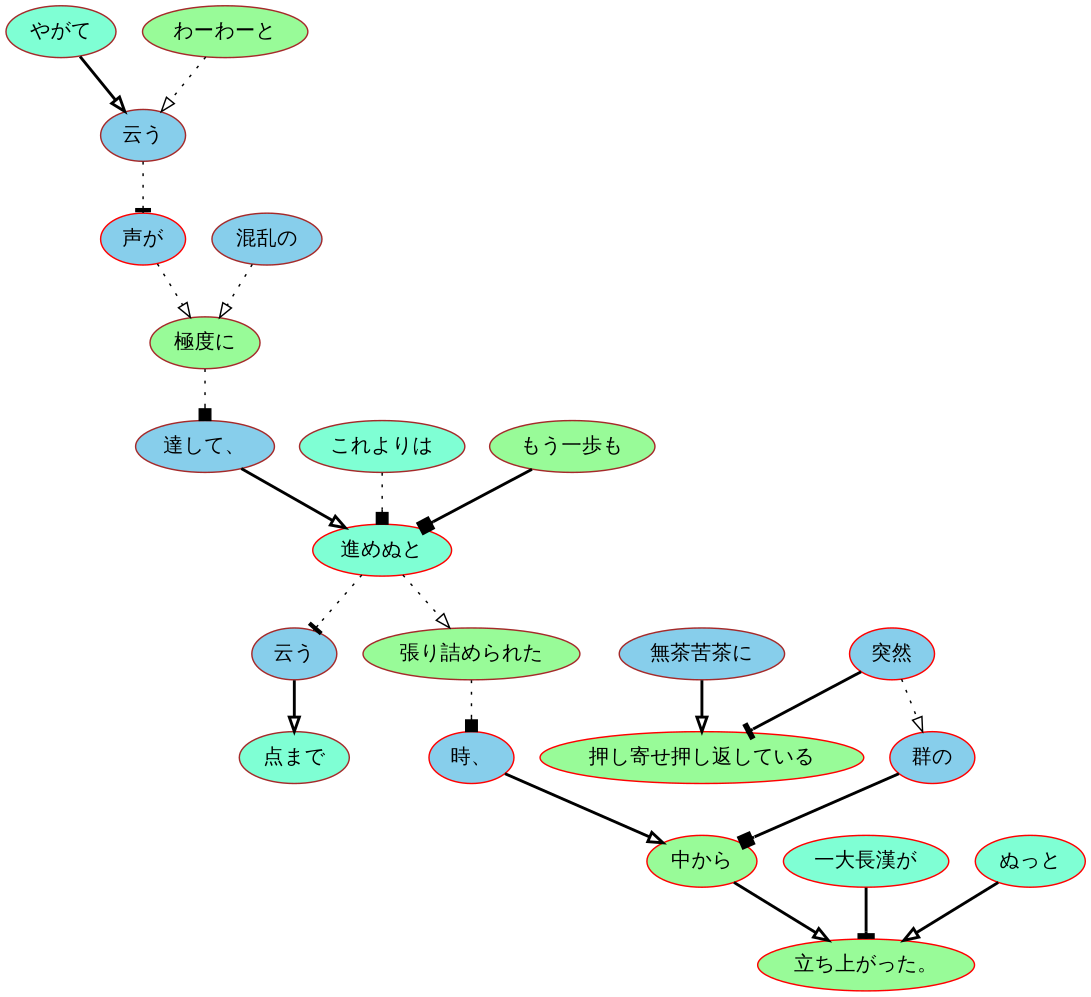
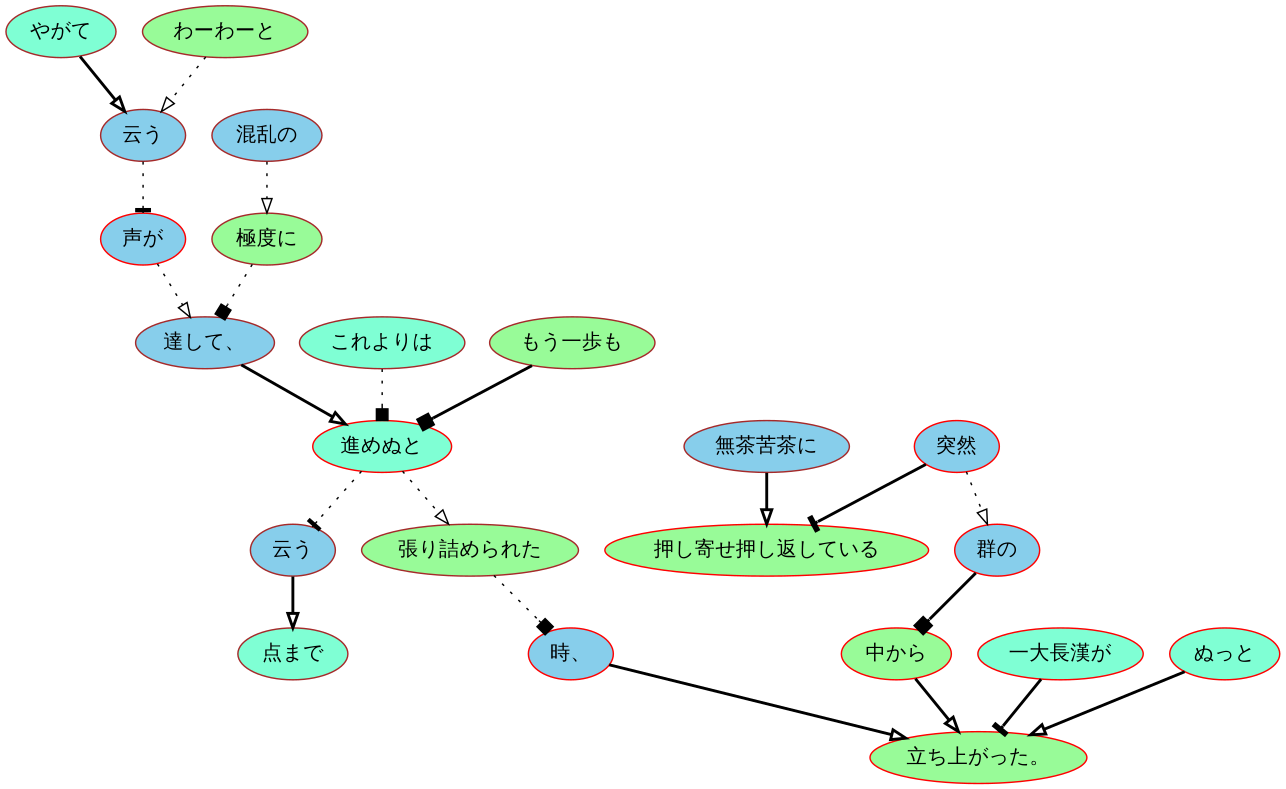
edge "声が" -> "極度に": now "声が" -> "達して、"
edge "時、" -> "中から": now "時、" -> "立ち上がった。"
